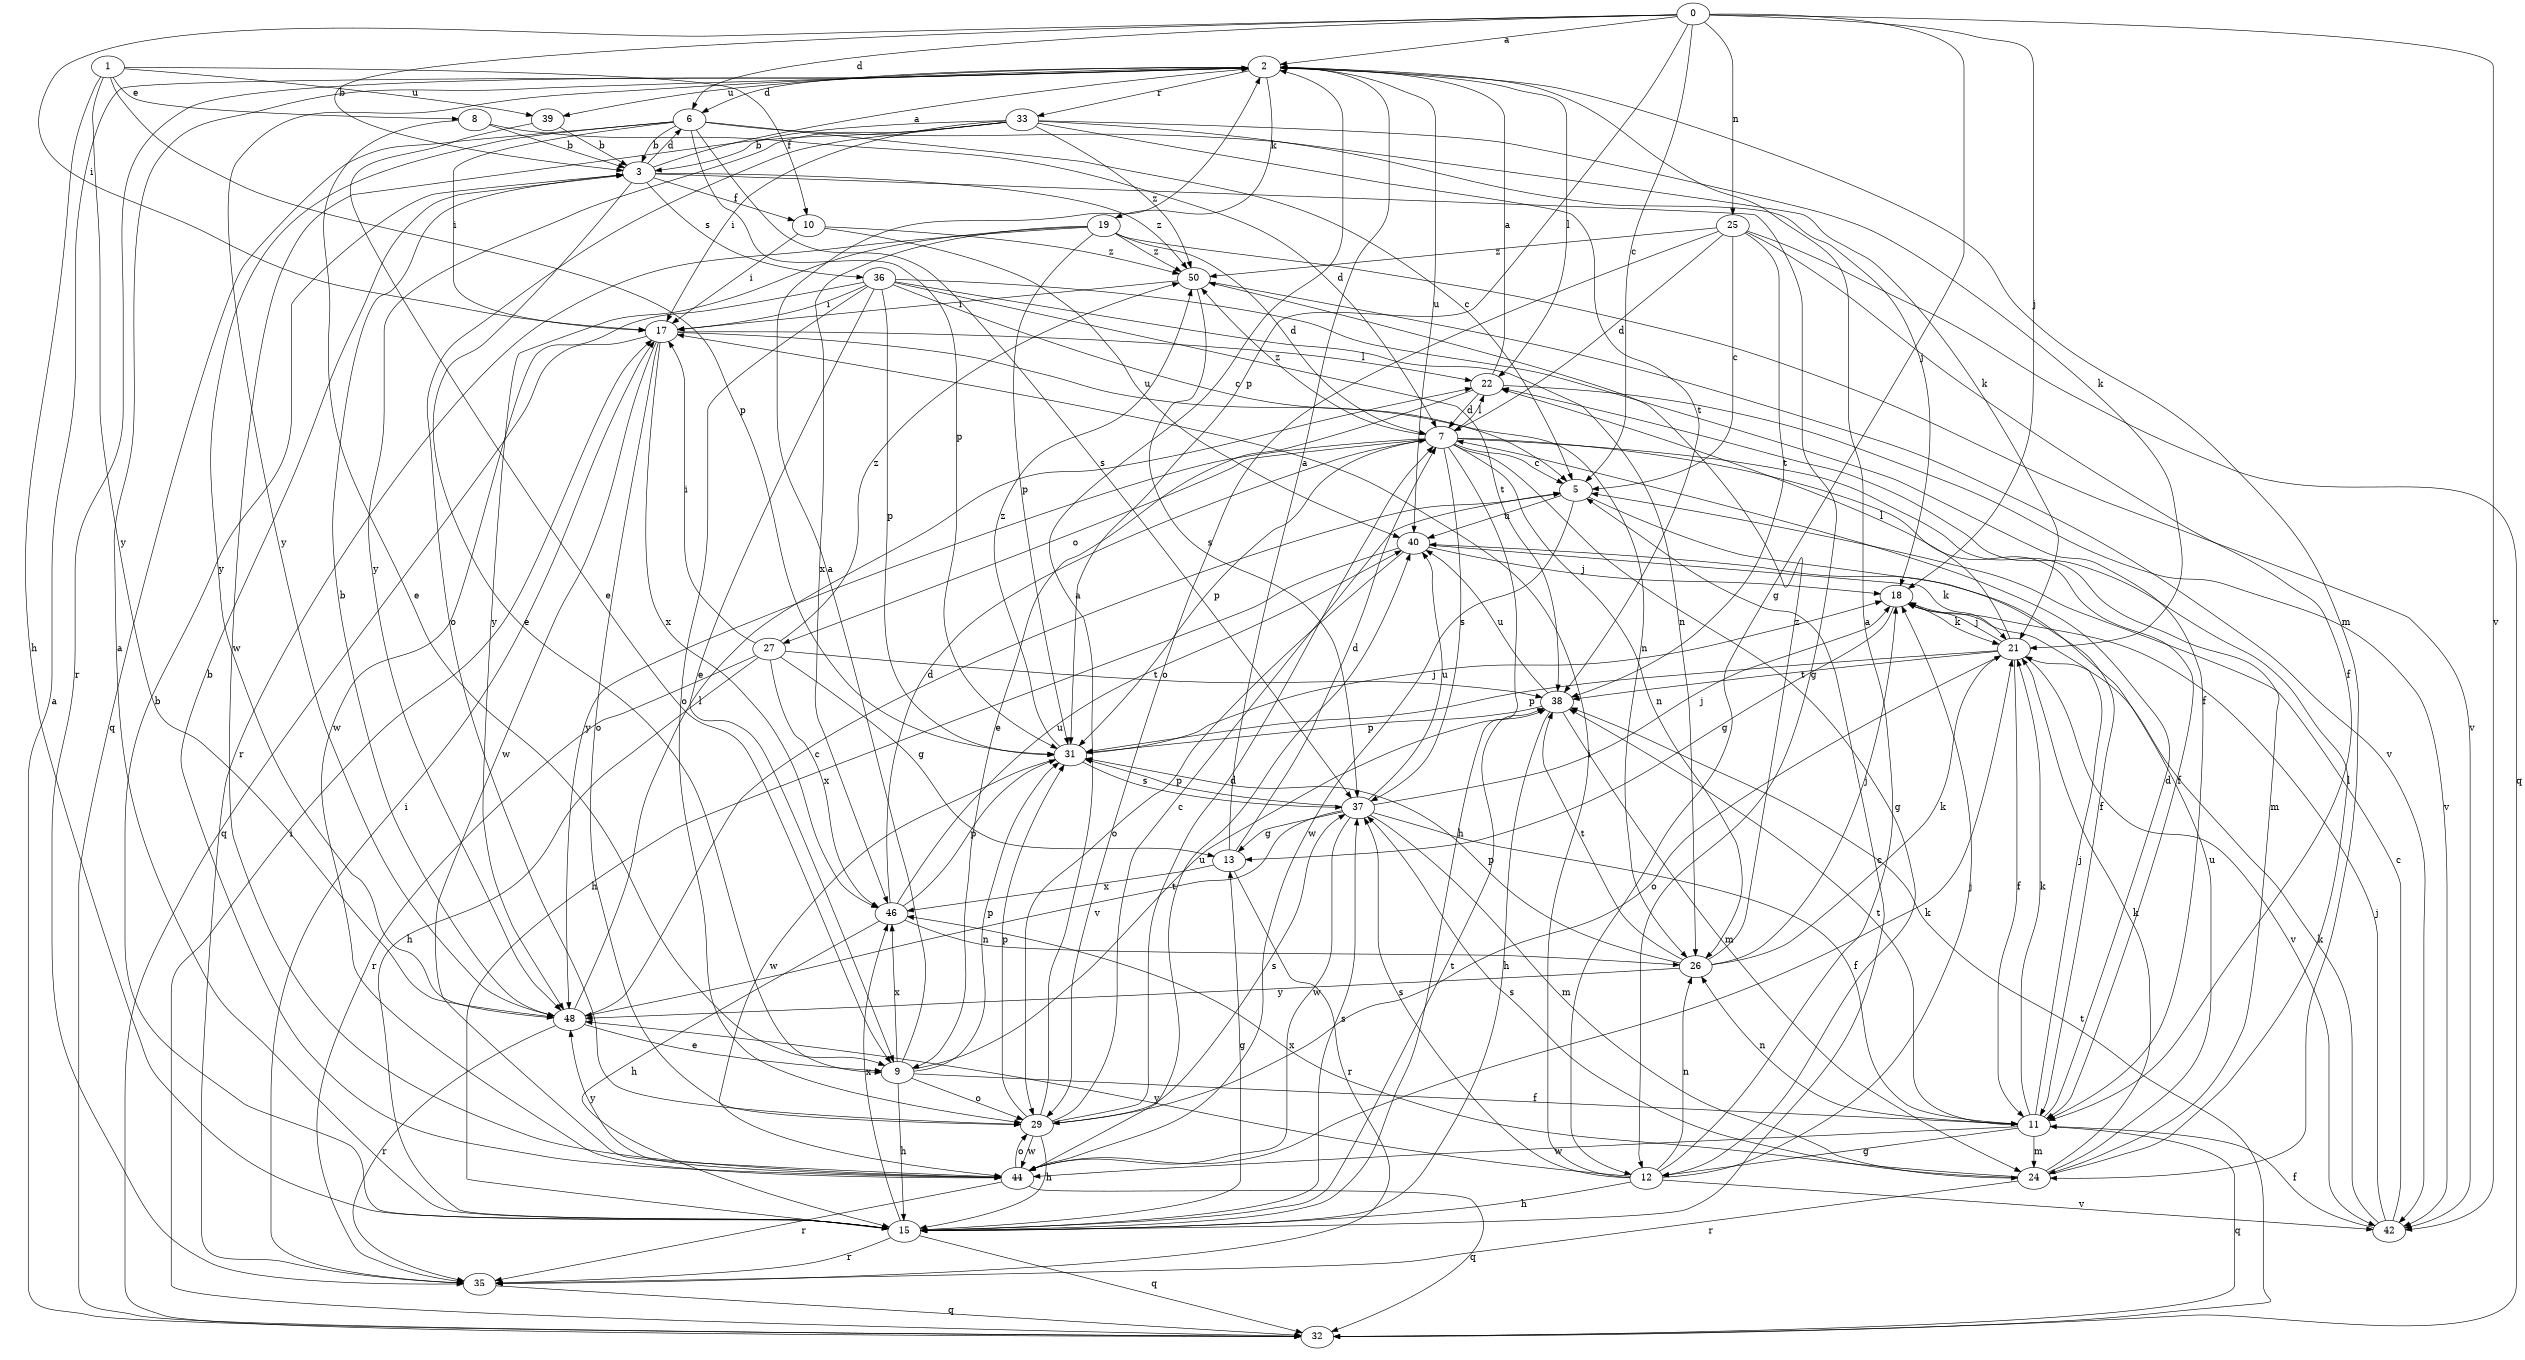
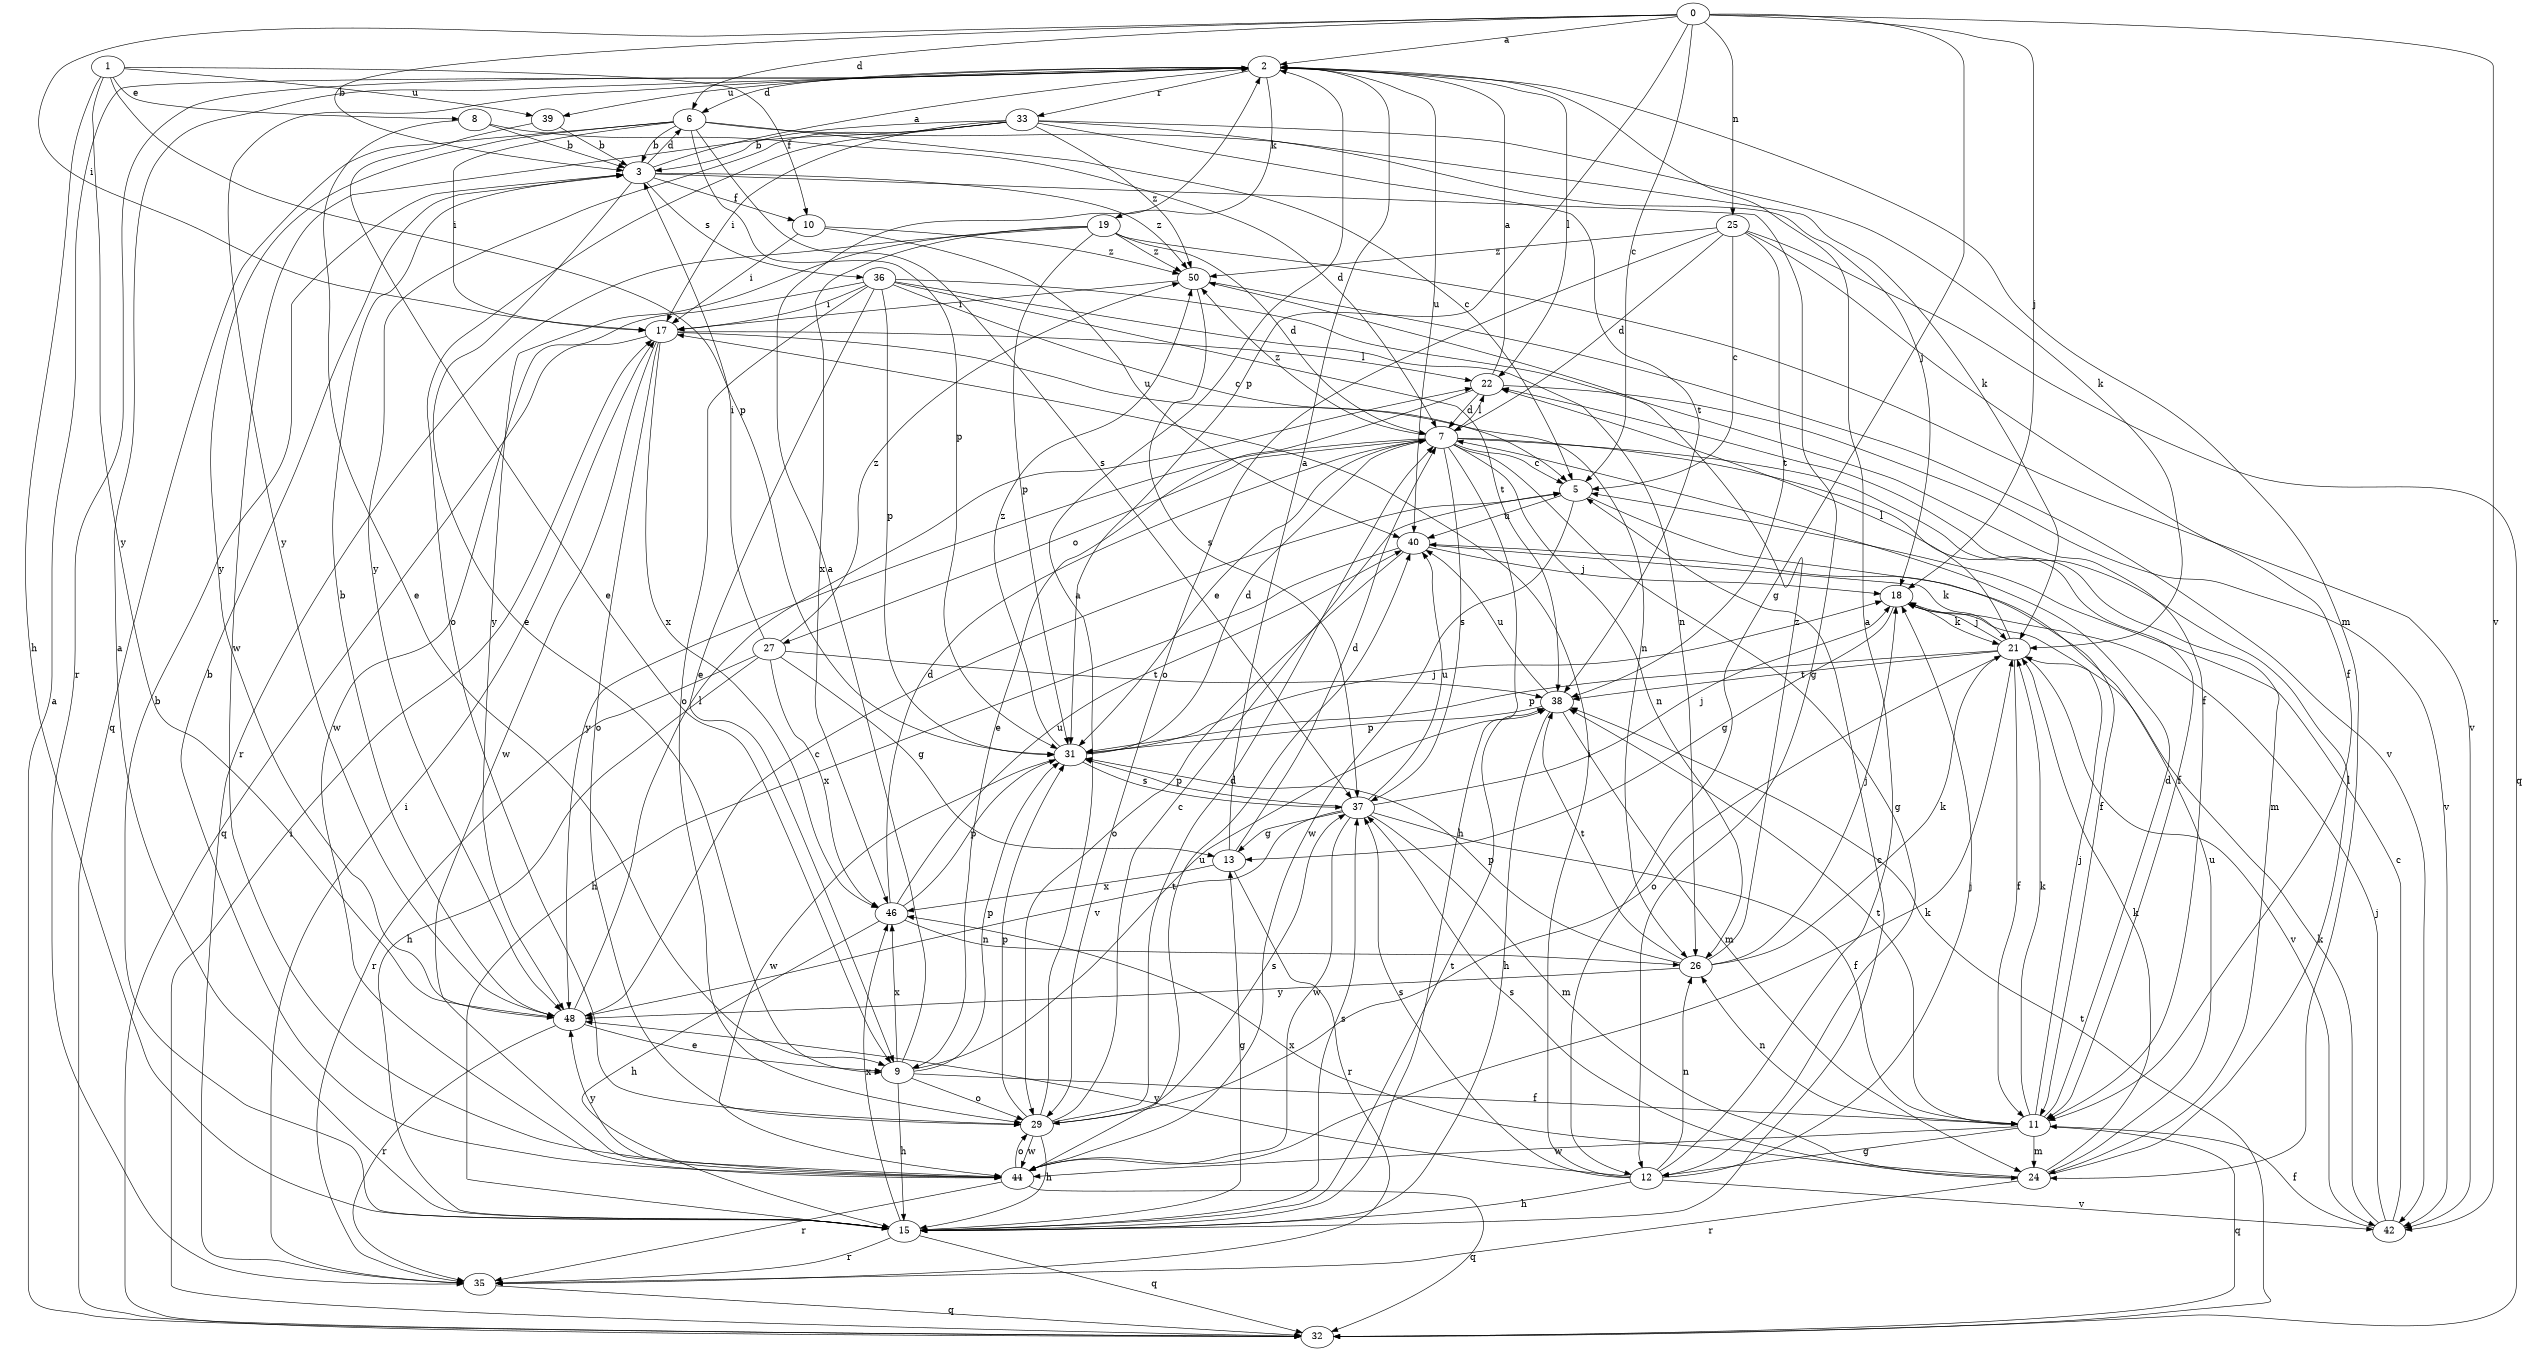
edge "27" -> "17": now "27" -> "3"
edge "31" -> "7": added, label "d"
edge "7" -> "31": label "p" -> "e"
